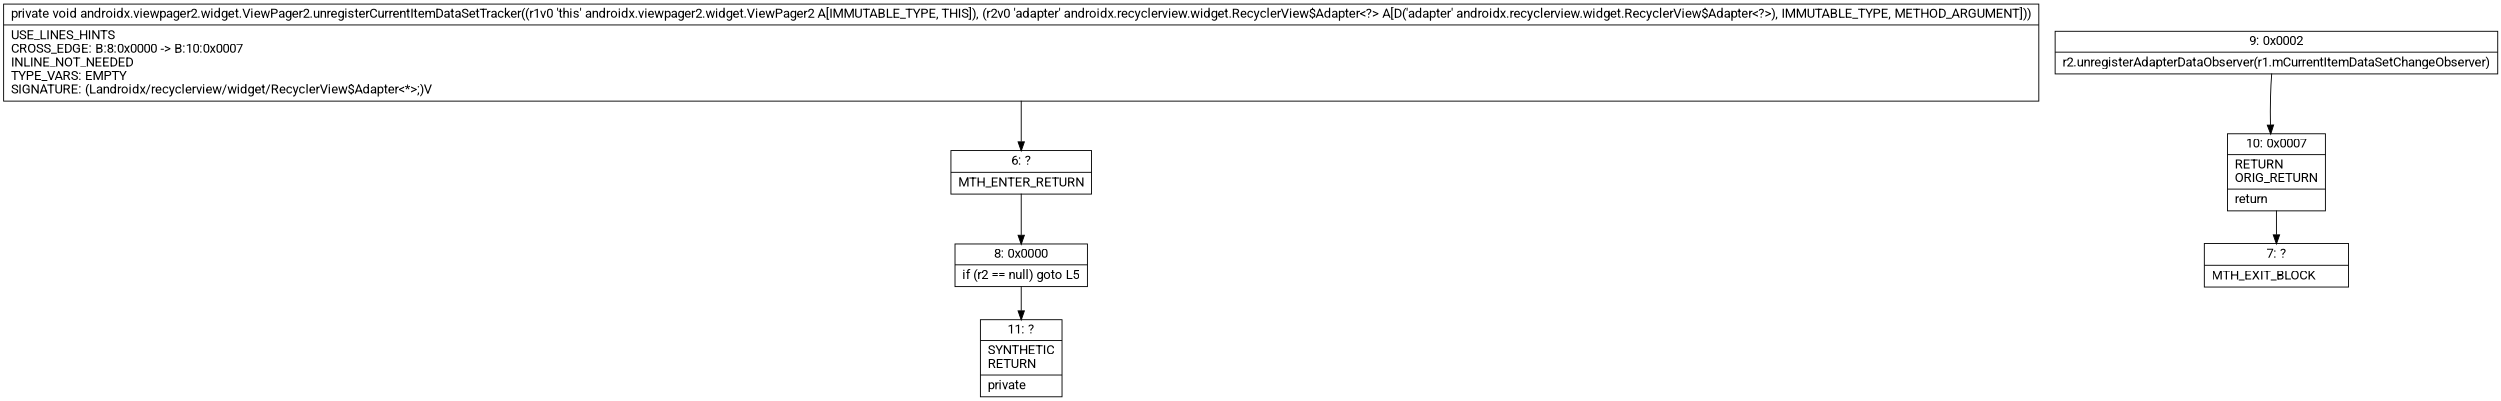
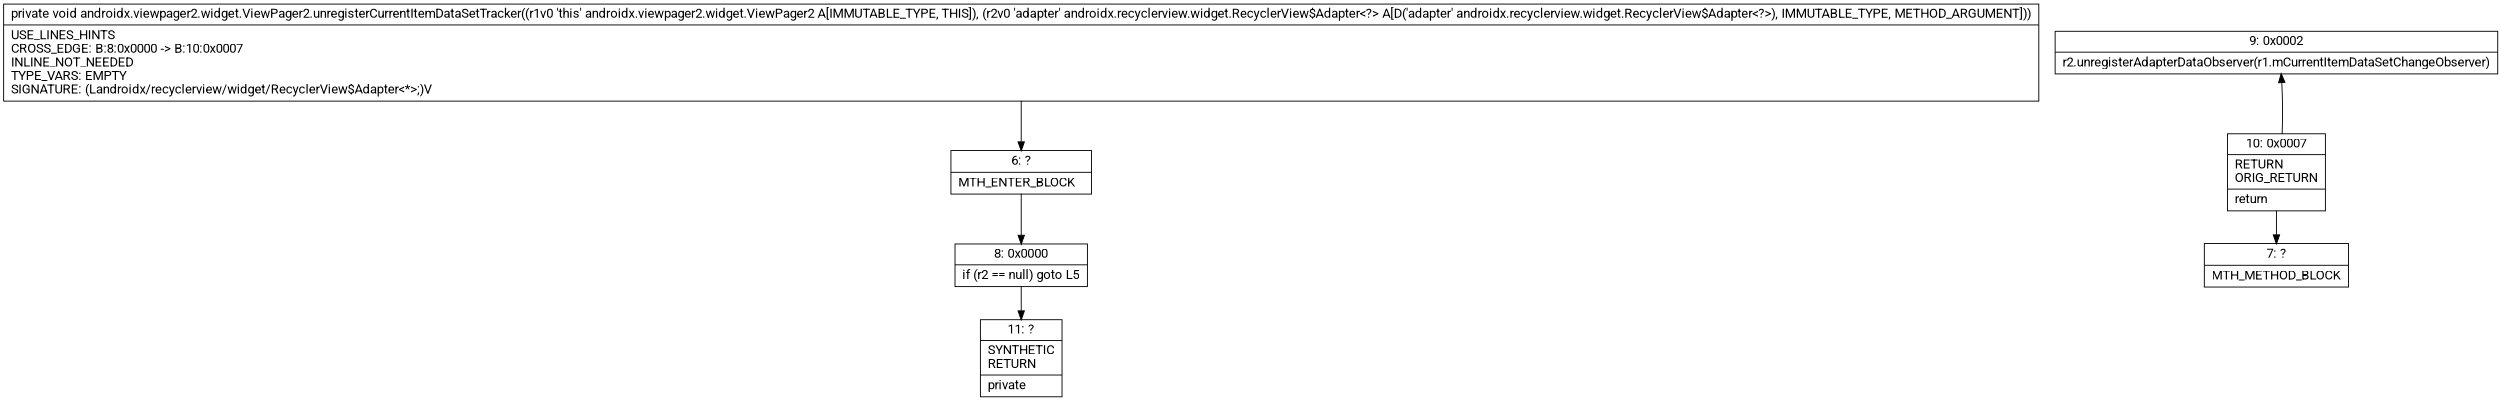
edge "9: 0x0002" -> "10: 0x0007": reversed
node "6: ?": text "MTH_ENTER_RETURN" -> "MTH_ENTER_BLOCK"
node "7: ?": text "MTH_EXIT_BLOCK" -> "MTH_METHOD_BLOCK"
